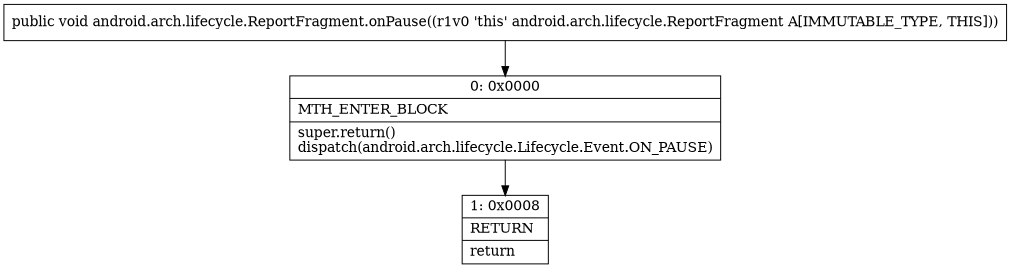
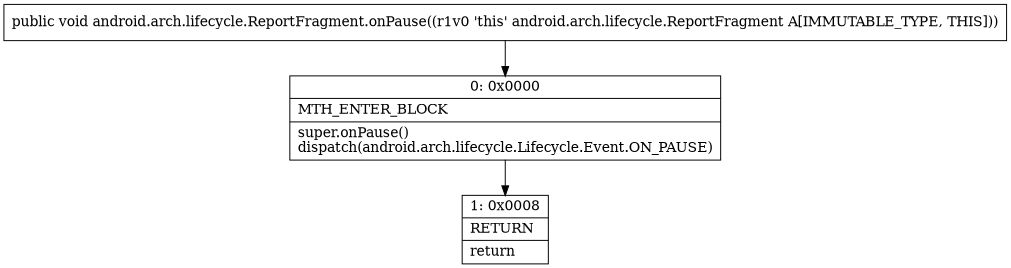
node "0: 0x0000": text "super.return()" -> "super.onPause()"
